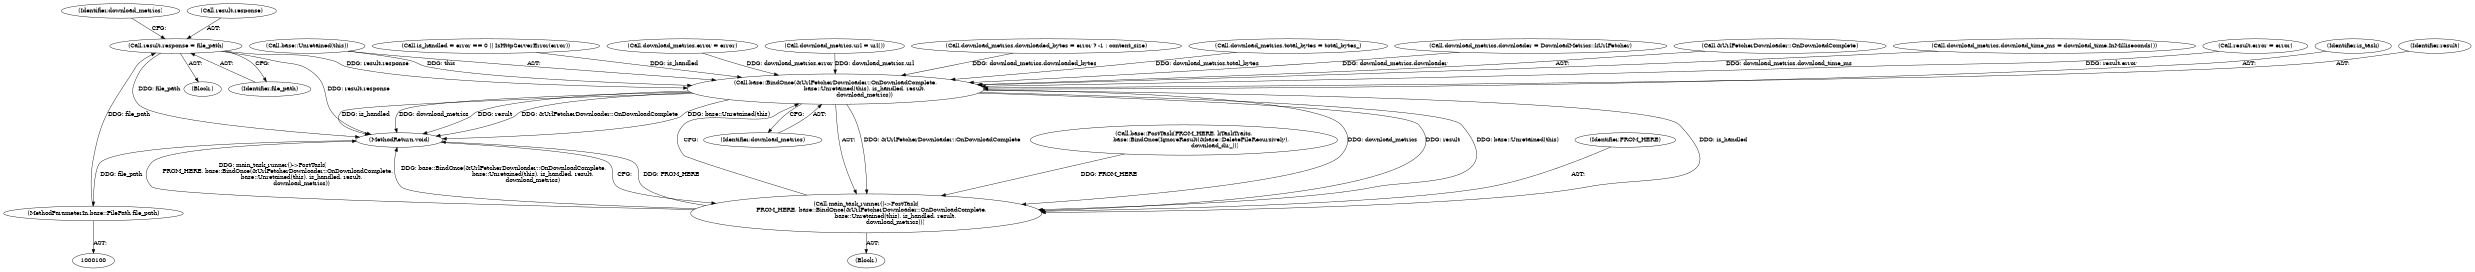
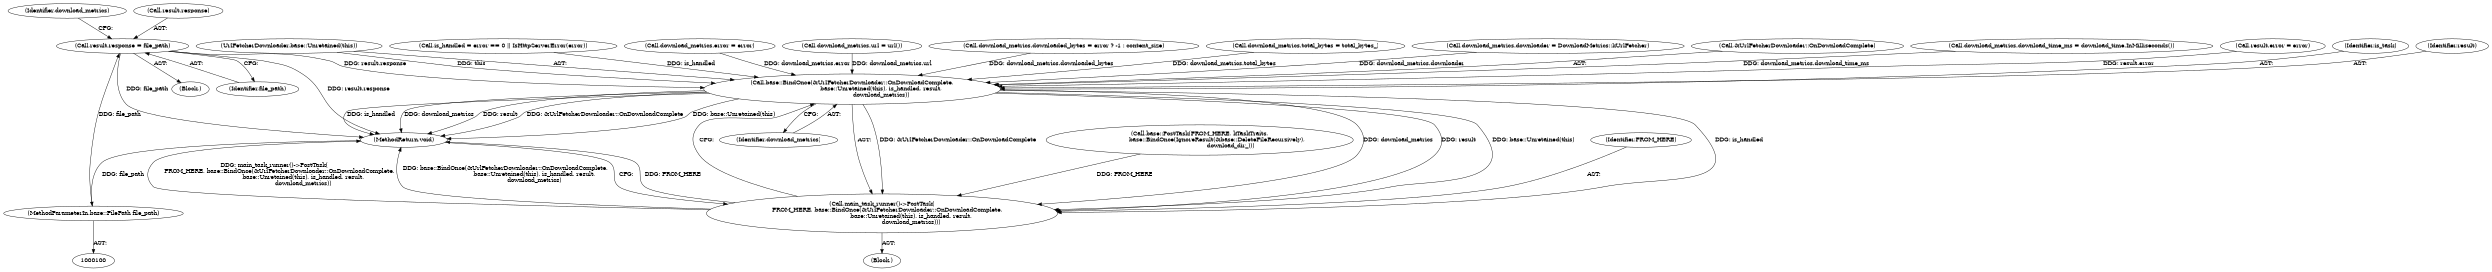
node "(Call,base::Unretained(this))": label "(Call,base::Unretained(this))" -> "(UrlFetcherDownloader,base::Unretained(this))"
